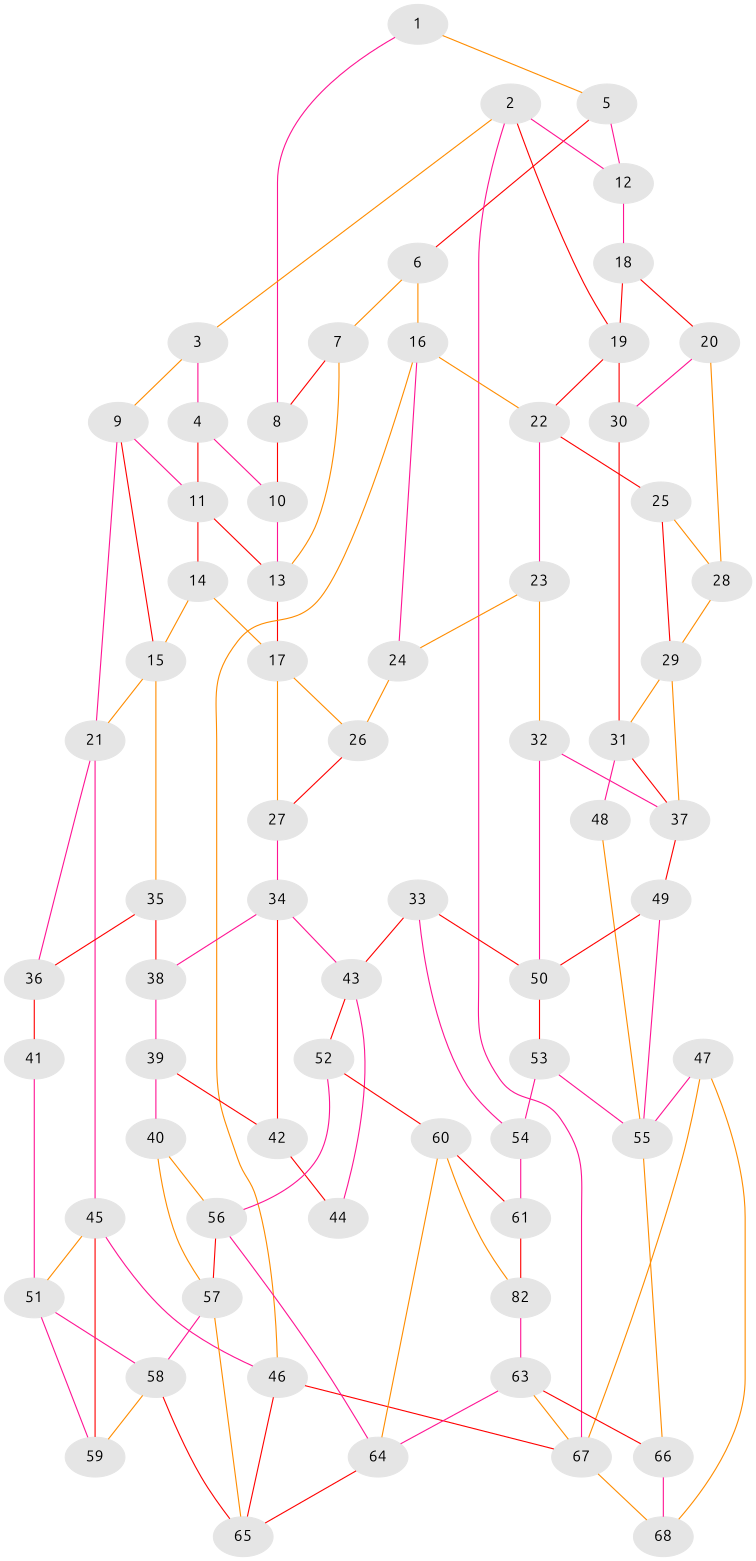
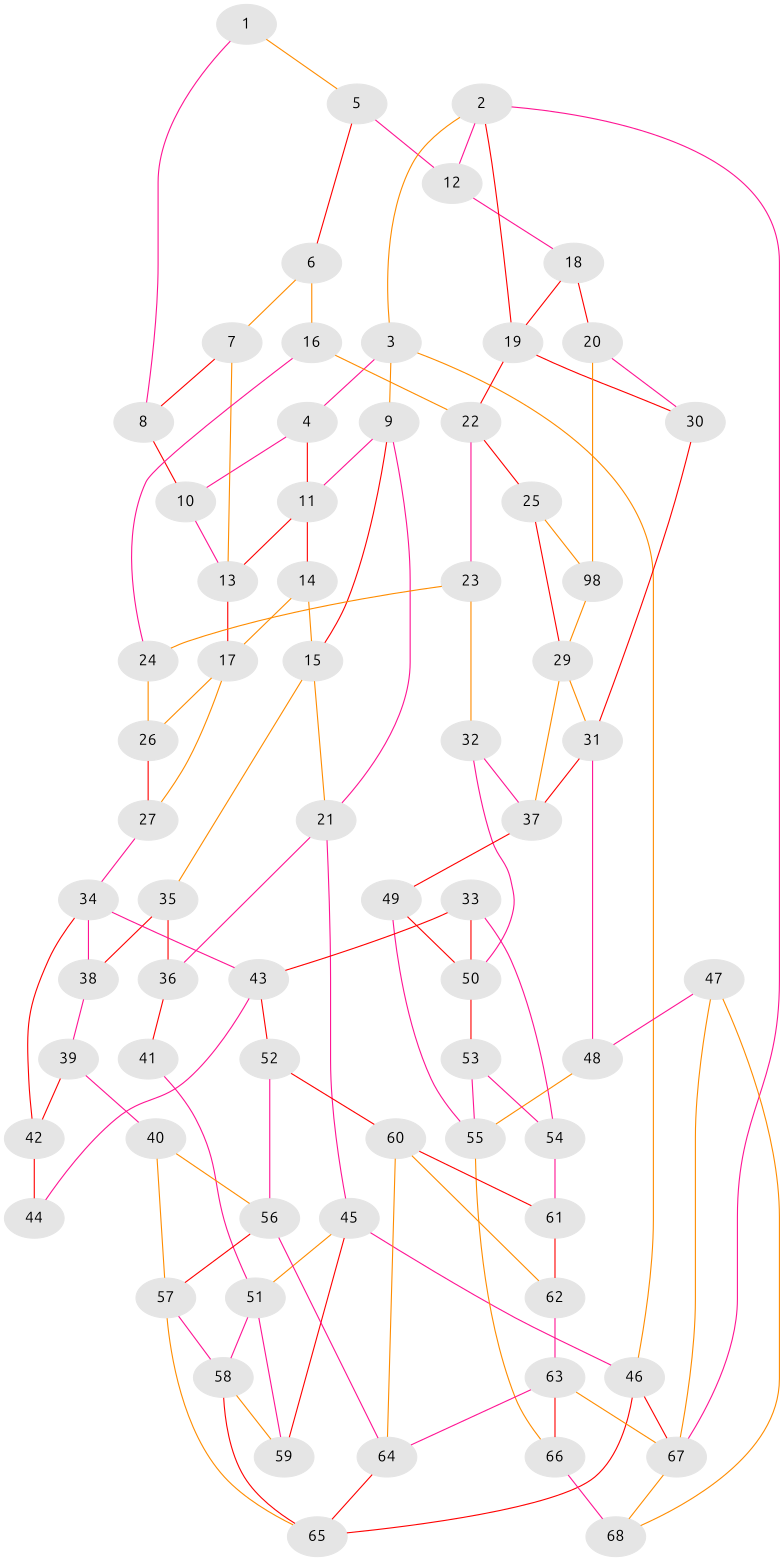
node "28": label "28" -> "98"
edge "16" -- "46": now "3" -- "46"
edge "47" -- "55": now "47" -- "48"
node "82": label "82" -> "62"
